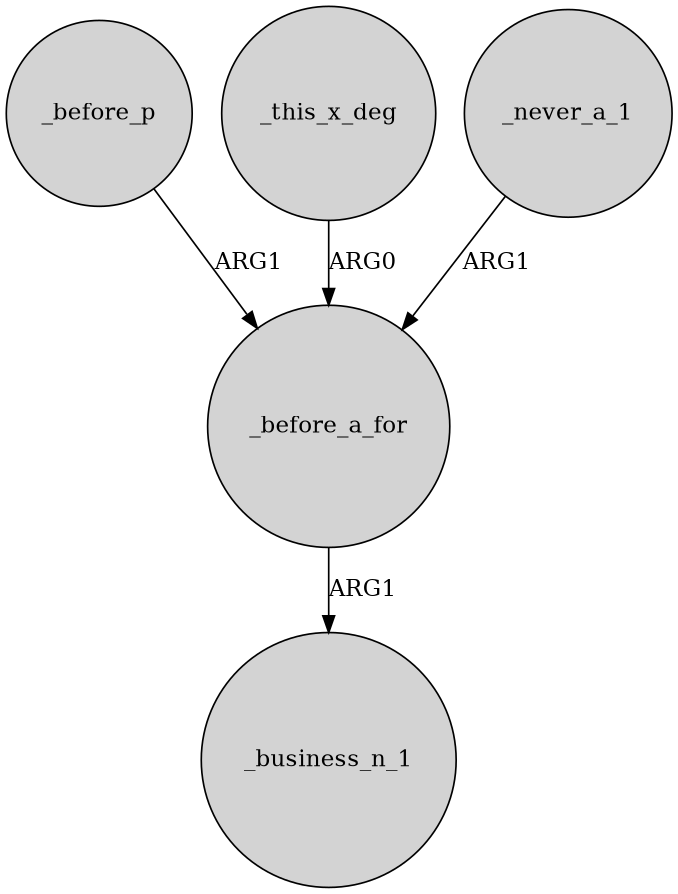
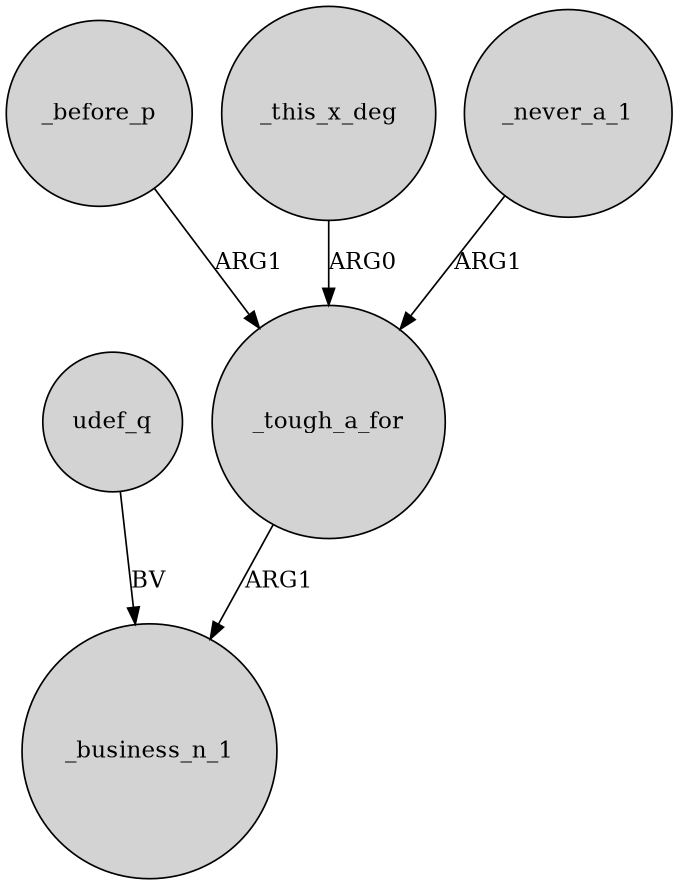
node "udef_q": added
node "_before_a_for": label "_before_a_for" -> "_tough_a_for"
